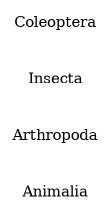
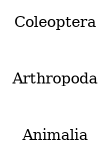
node "Insecta": removed
